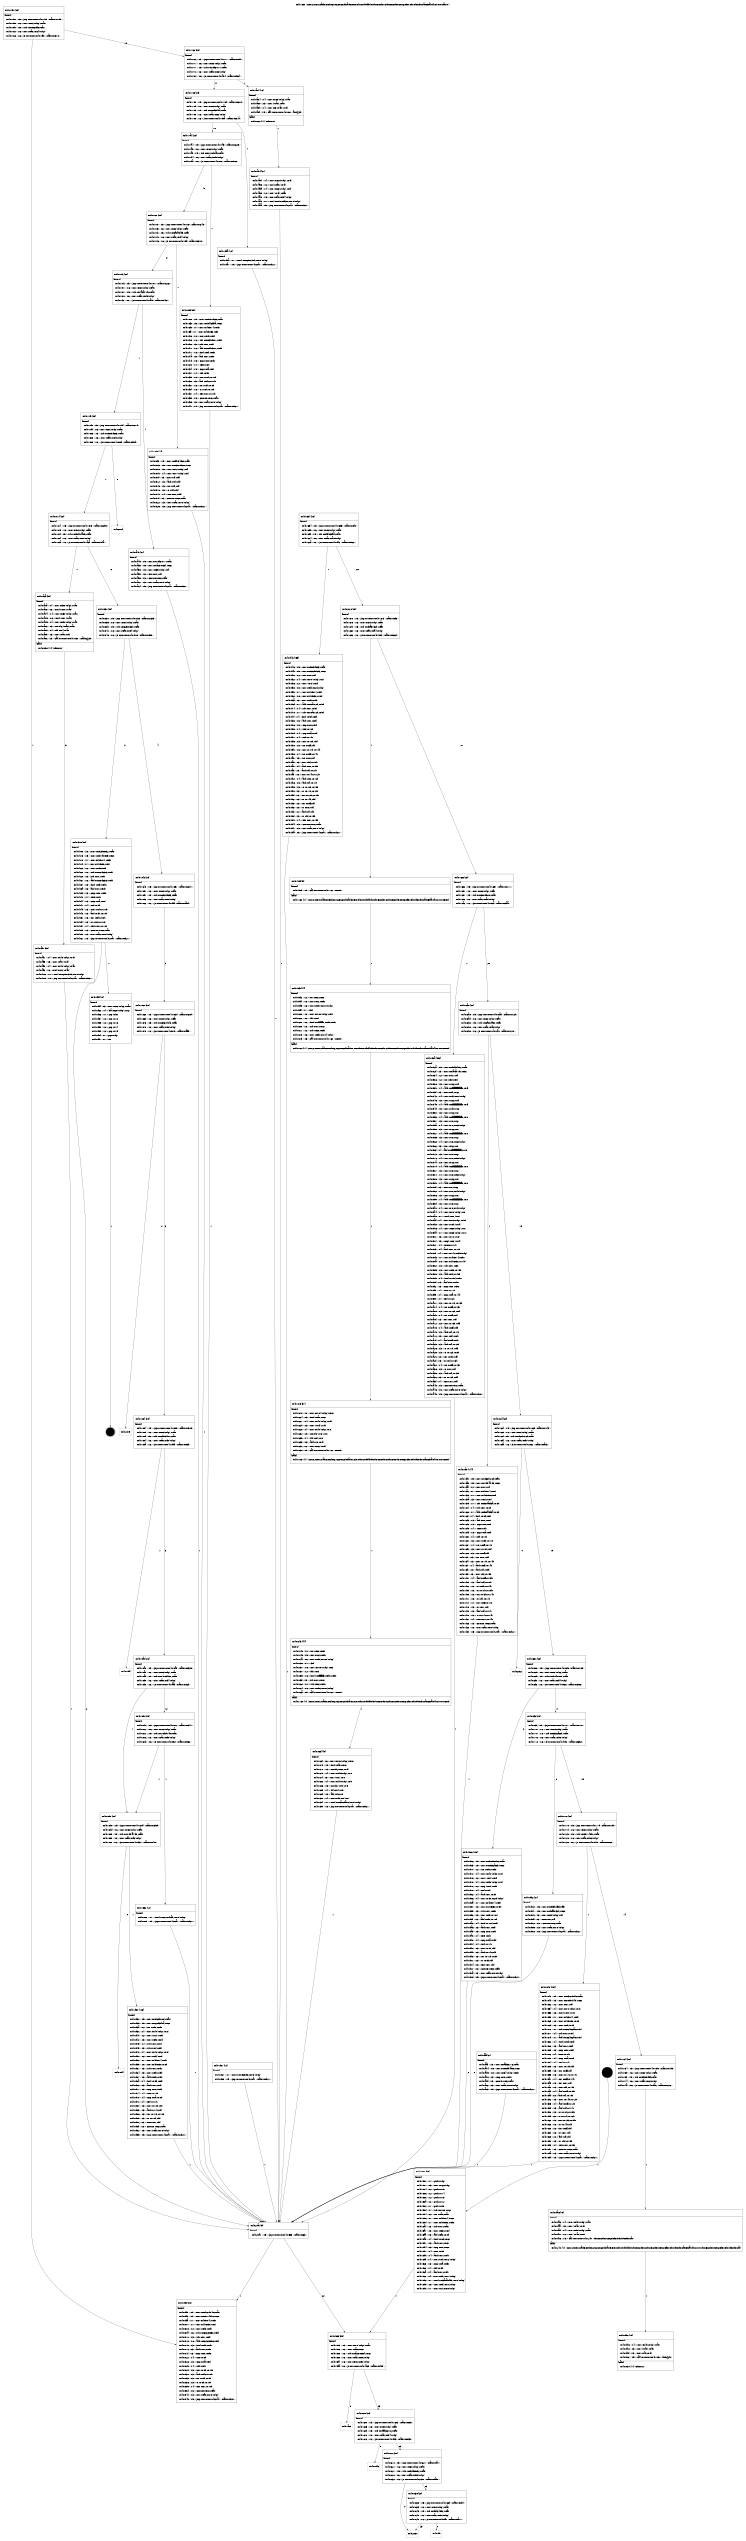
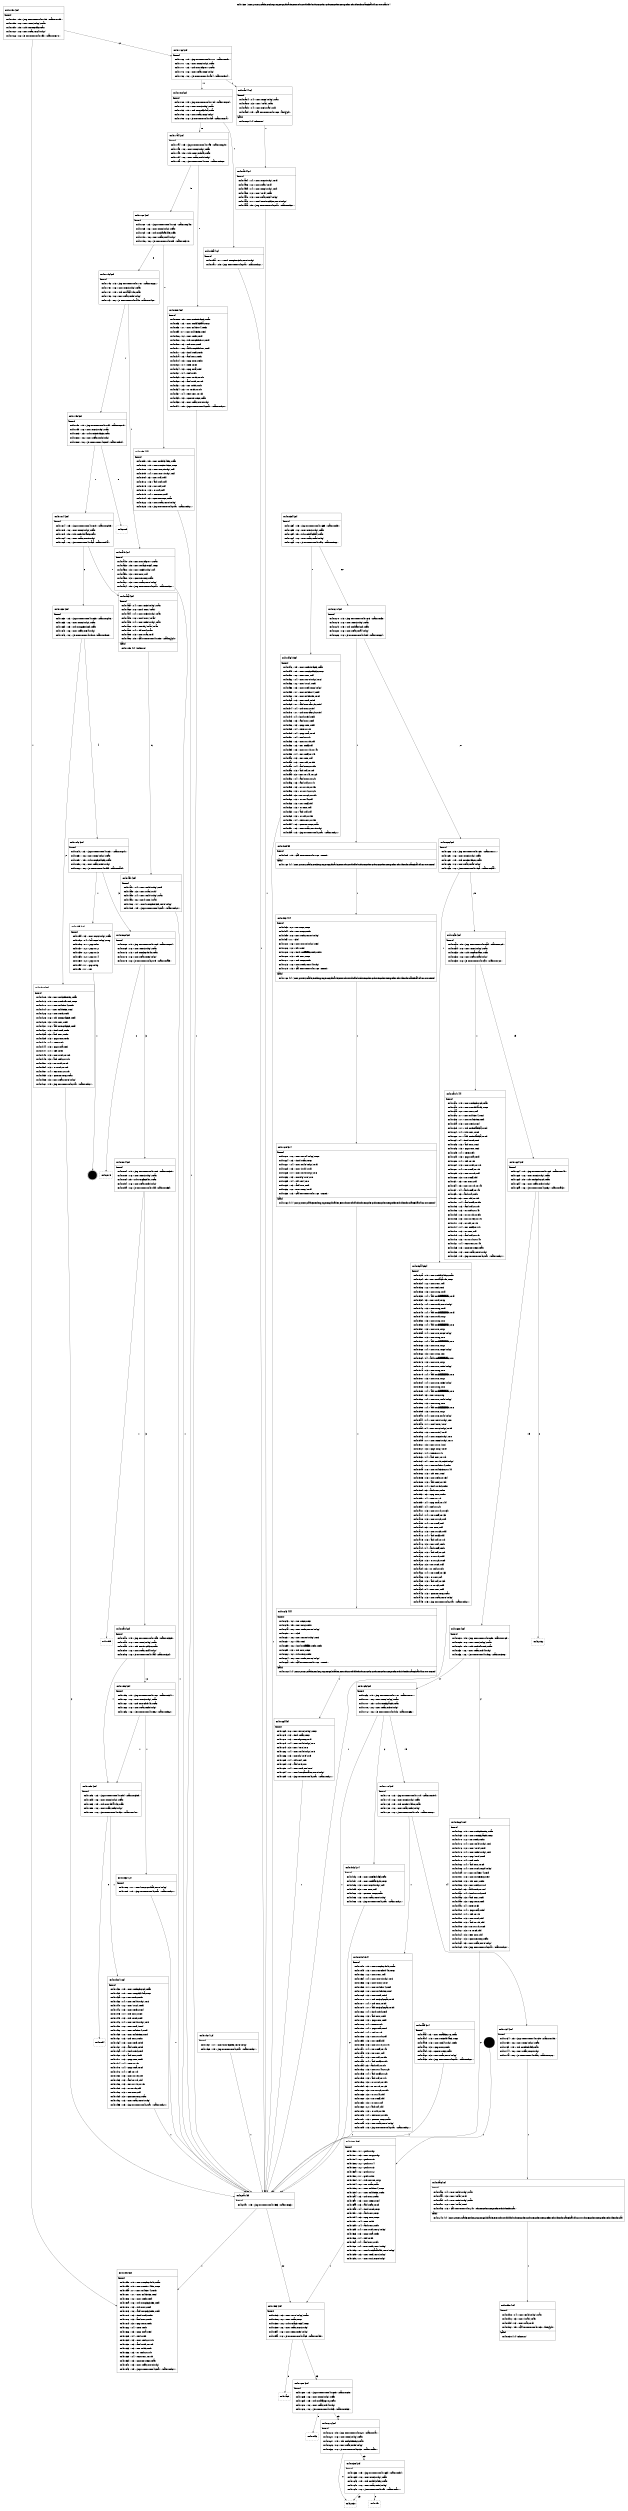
edge "0x401b0e [88]" -> "0x401fdf [18]": now "0x40184c [28]" -> "0x401fdf [18]"
edge "0x401ca0 [144]" -> "0x4020a1 [5]": now "0x4016fc [28]" -> "0x4020a1 [5]"
